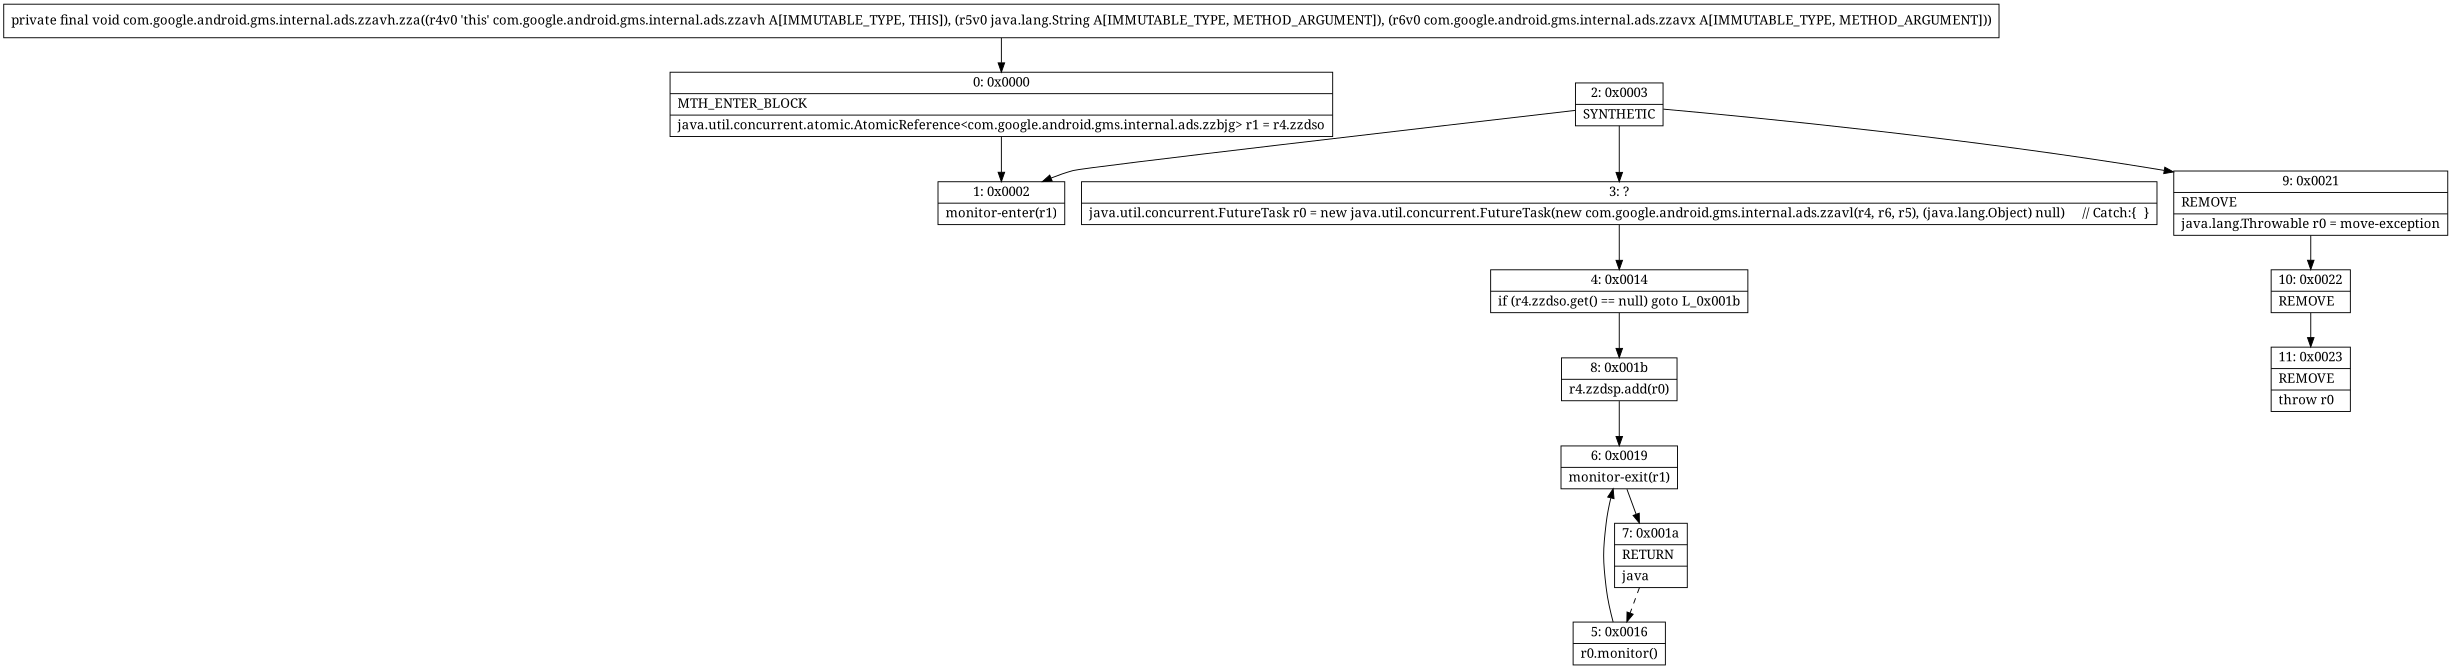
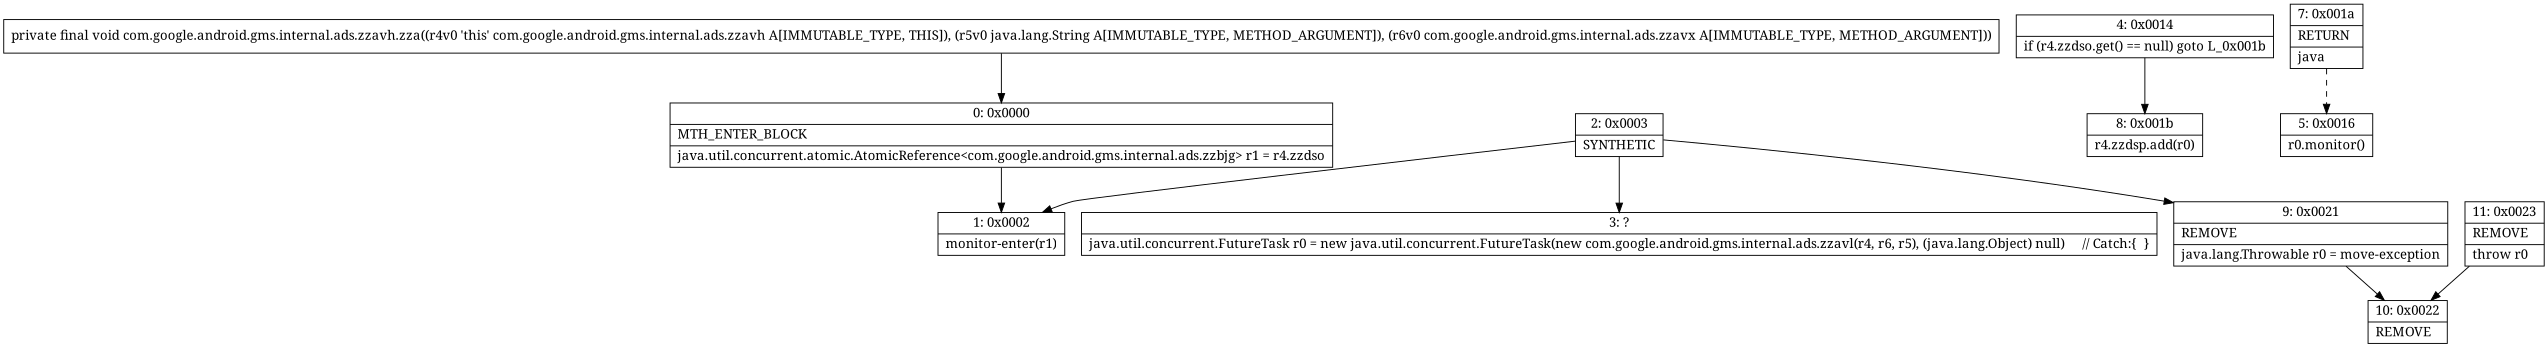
edge "3: ?" -> "4: 0x0014": removed
edge "10: 0x0022" -> "11: 0x0023": reversed
node "6: 0x0019": removed
